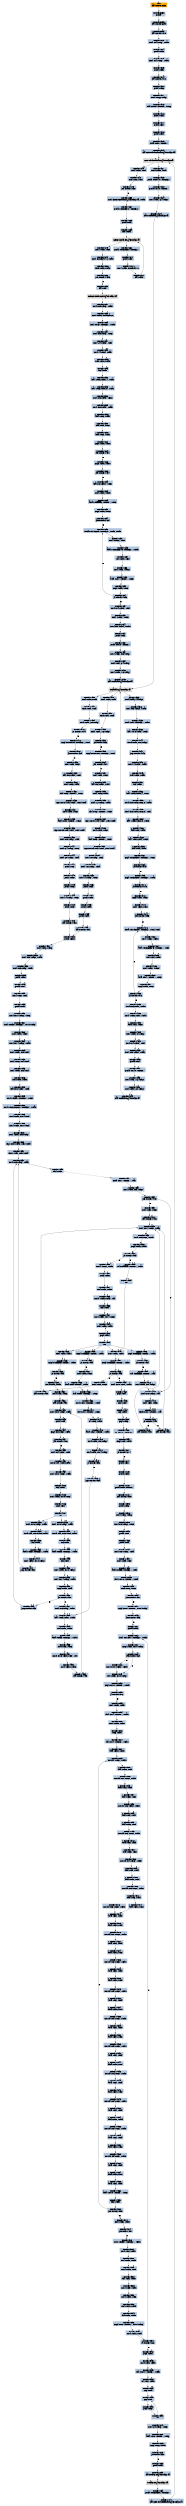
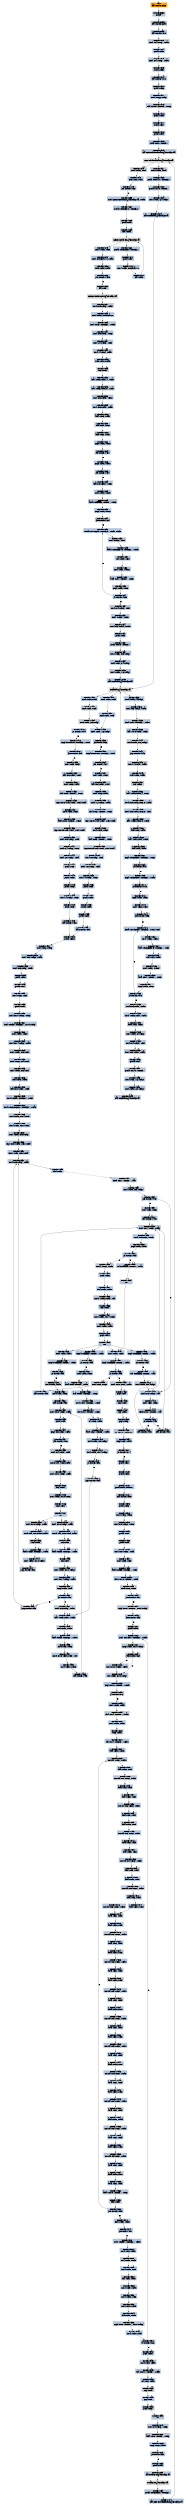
edge "0x00517d0d movl %edi, -20(%ebp)" -> "0x00517d10 je 0x00517d1a": now "0x00517d0d movl %edi, -20(%ebp)" -> "0x00517bb9 movl %edi, -16(%ebp)"
edge "0x00517aec popl %ebx" -> "0x00517aea movl %ebx, %eax": reversed
edge "0x005179ad ret" -> "0x005179ab popl %esi": now "0x005179ad ret" -> "0x00517c1d movl -20(%ebp), %ecx"
